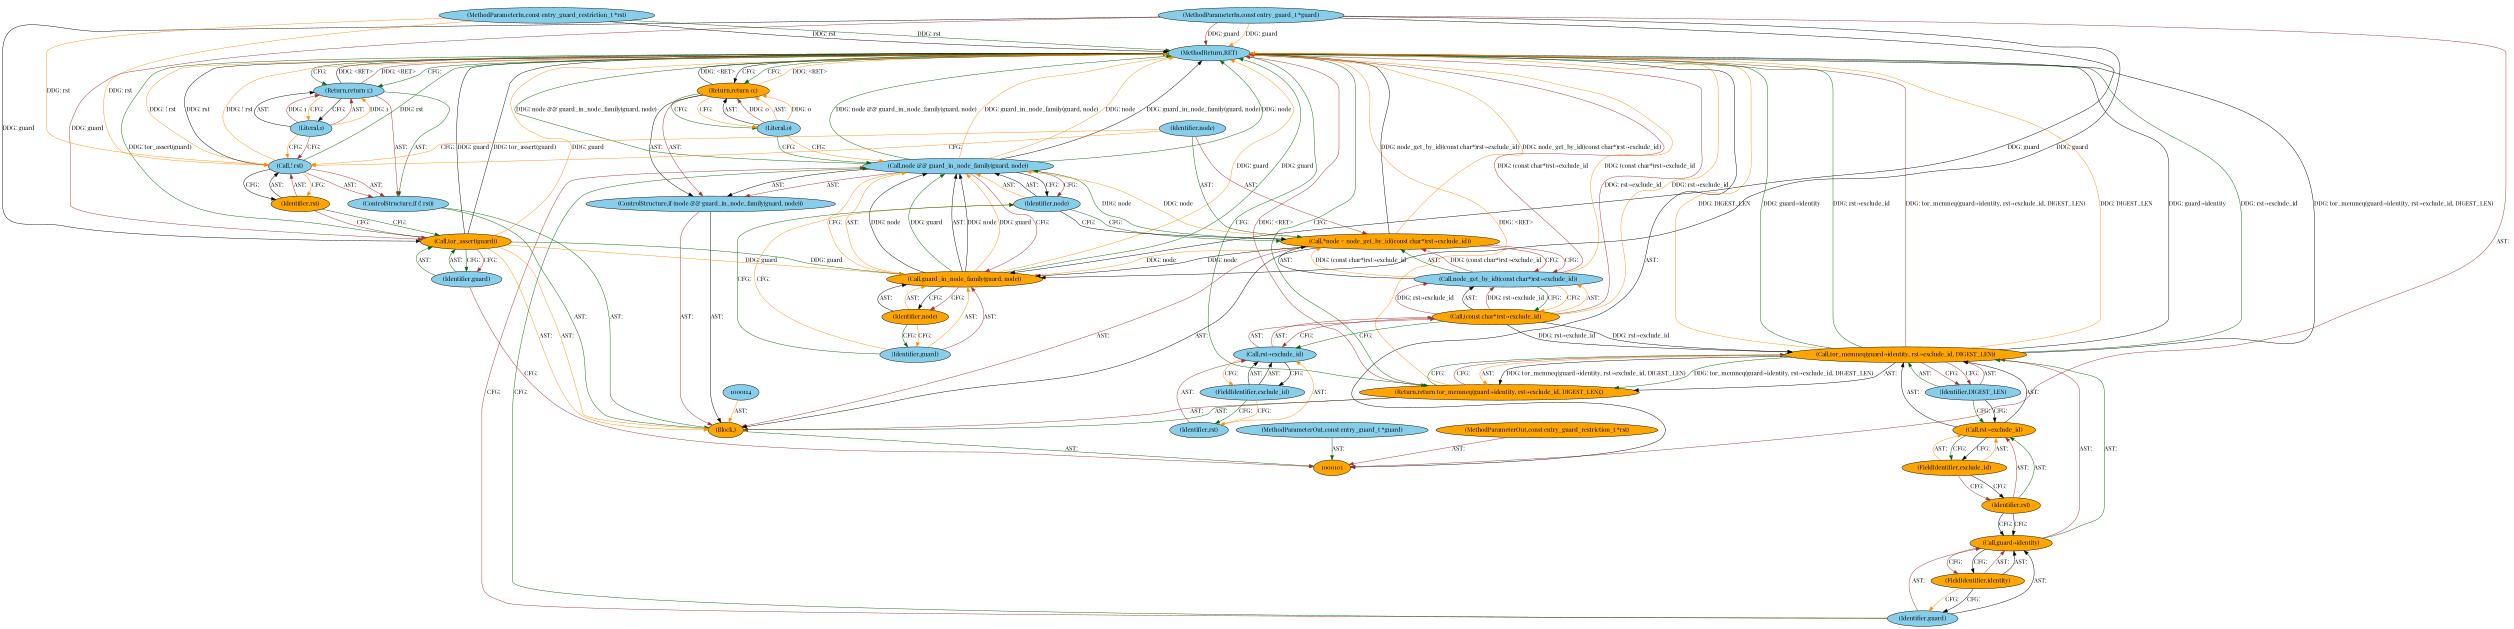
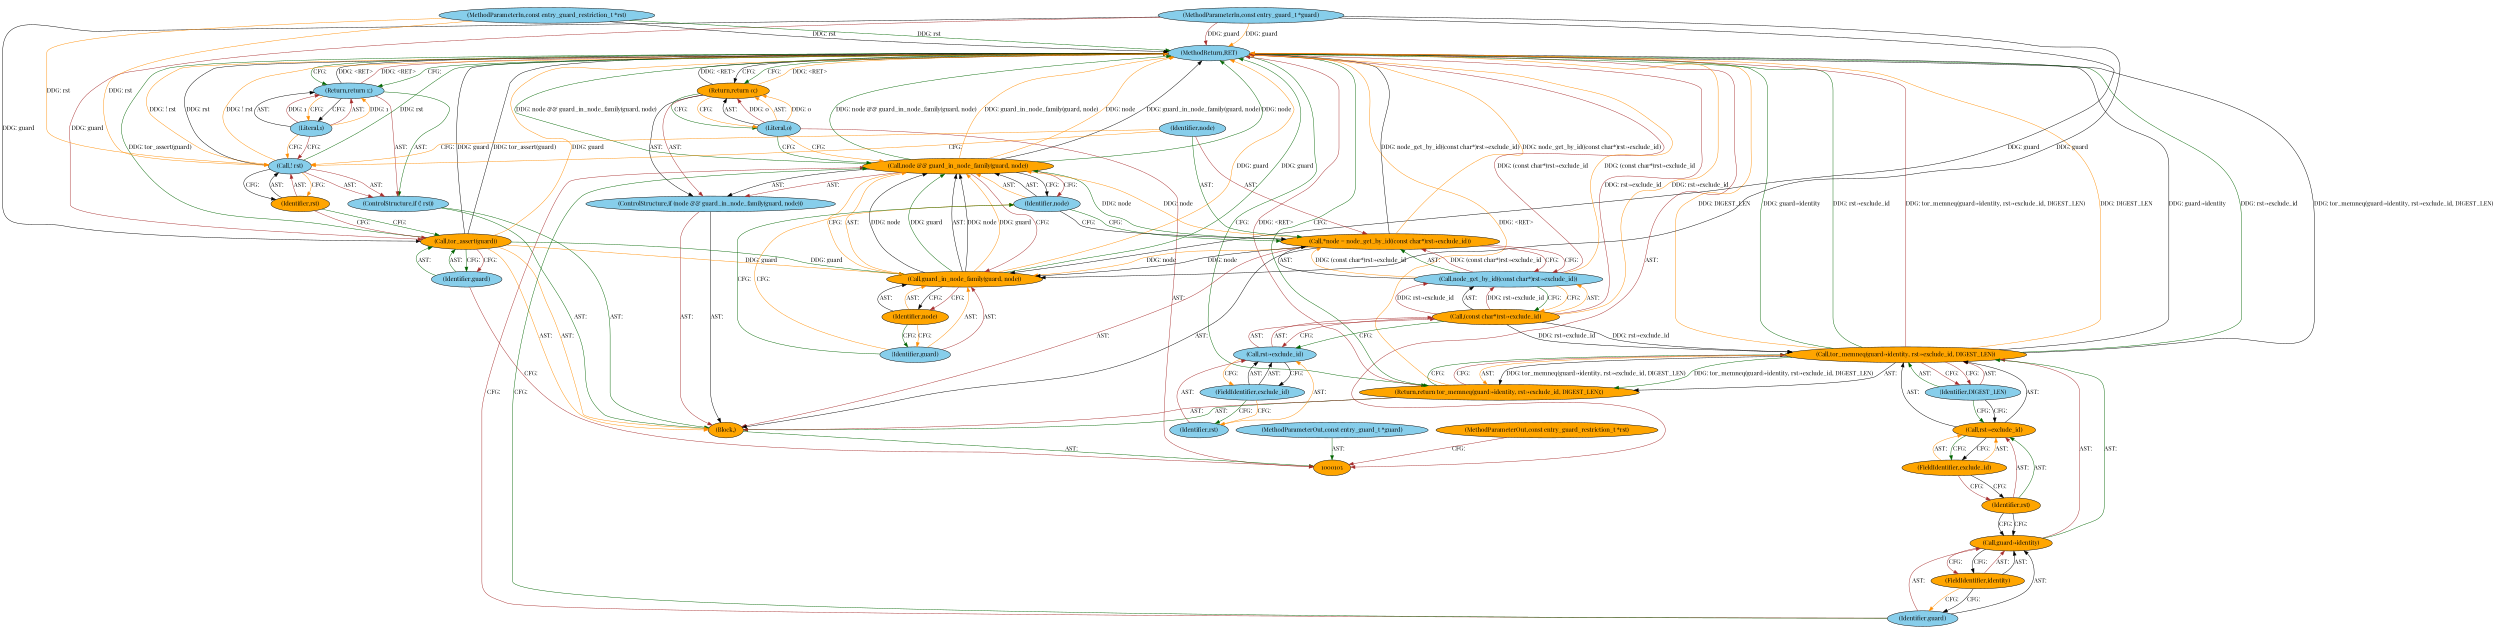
edge "(MethodParameterIn,const entry_guard_t *guard)" -> "1000103": now "(Literal,0)" -> "1000103"
node "(Call,node && guard_in_node_family(guard, node))": fillcolor skyblue -> orange
edge "(MethodReturn,RET)" -> "1000103": color black -> brown
node "1000114": removed
edge "(MethodParameterOut,const entry_guard_restriction_t *rst)" -> "1000103": label "AST: " -> "CFG: "
